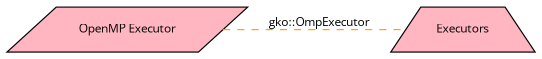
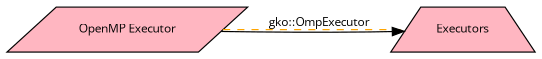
edge "OpenMP Executor" -> "Executors": added
